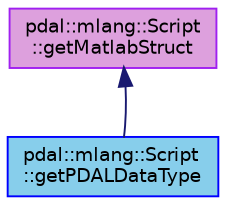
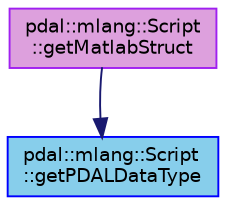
edge "pdal::mlang::Script ::getPDALDataType" -> "pdal::mlang::Script ::getMatlabStruct": reversed
